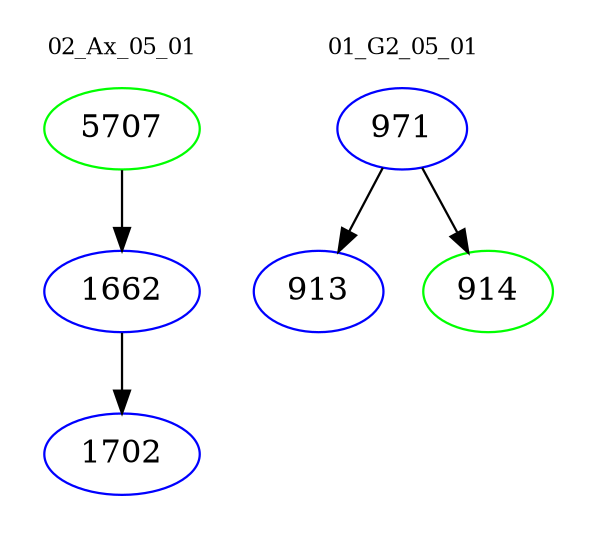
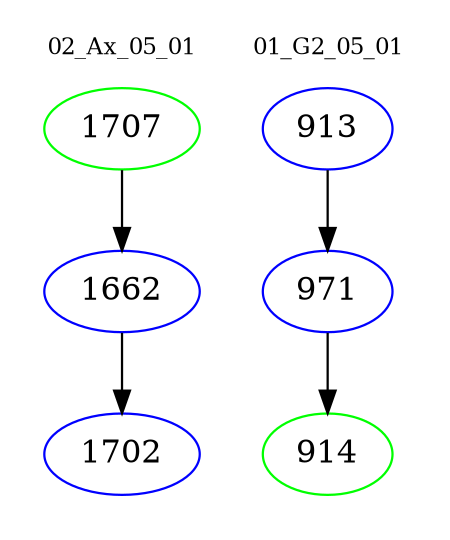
node "5707": label "5707" -> "1707"
edge "971" -> "913": reversed
